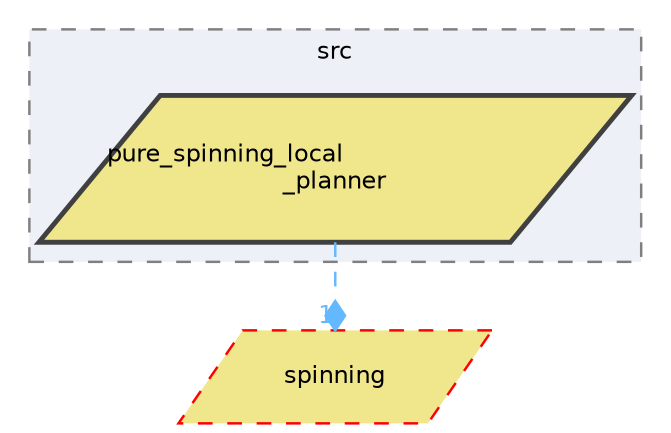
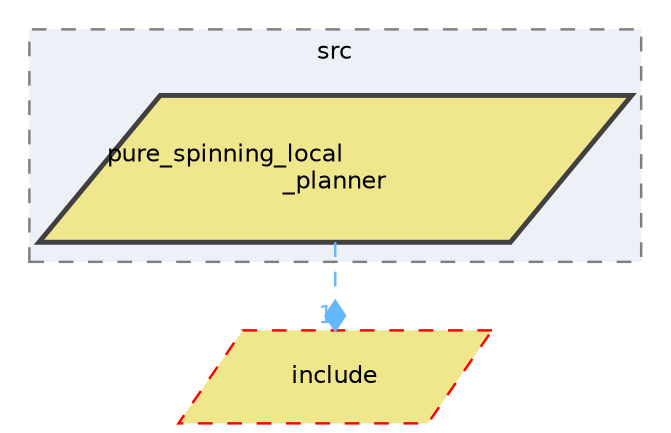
node "spinning": label "spinning" -> "include"
